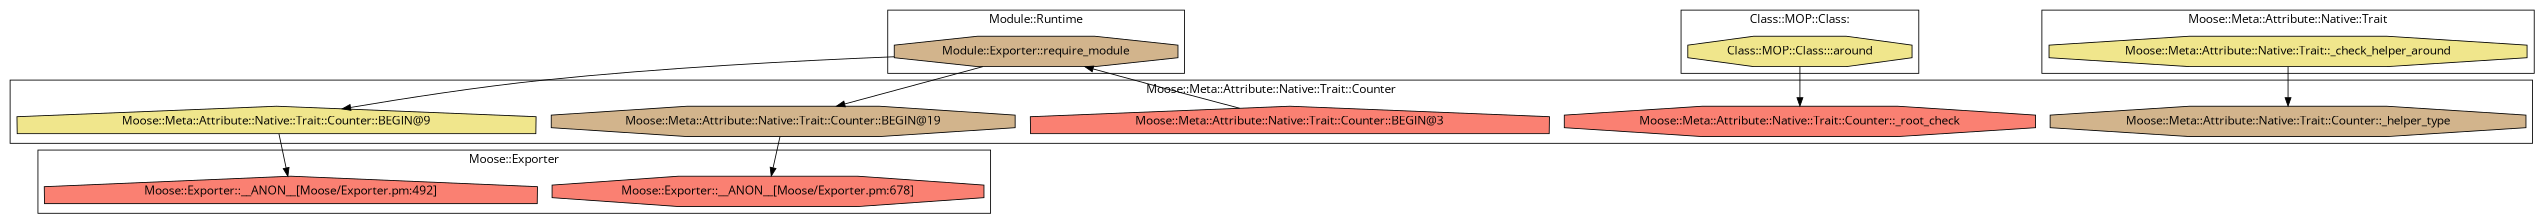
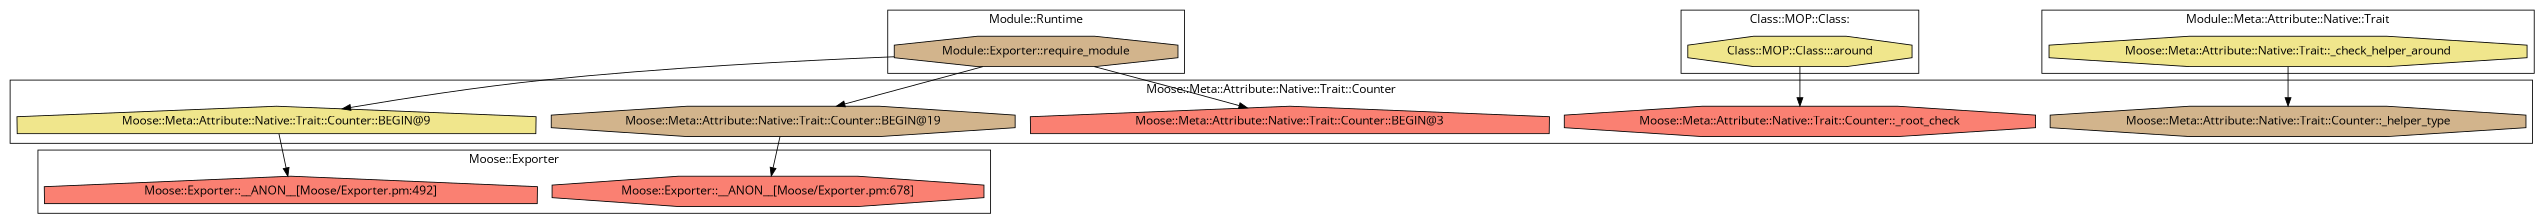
cluster "Moose::Meta::Attribute::Native::Trait": label "Moose::Meta::Attribute::Native::Trait" -> "Module::Meta::Attribute::Native::Trait"
edge "Moose::Meta::Attribute::Native::Trait::Counter::BEGIN@3" -> "Module::Exporter::require_module": reversed
